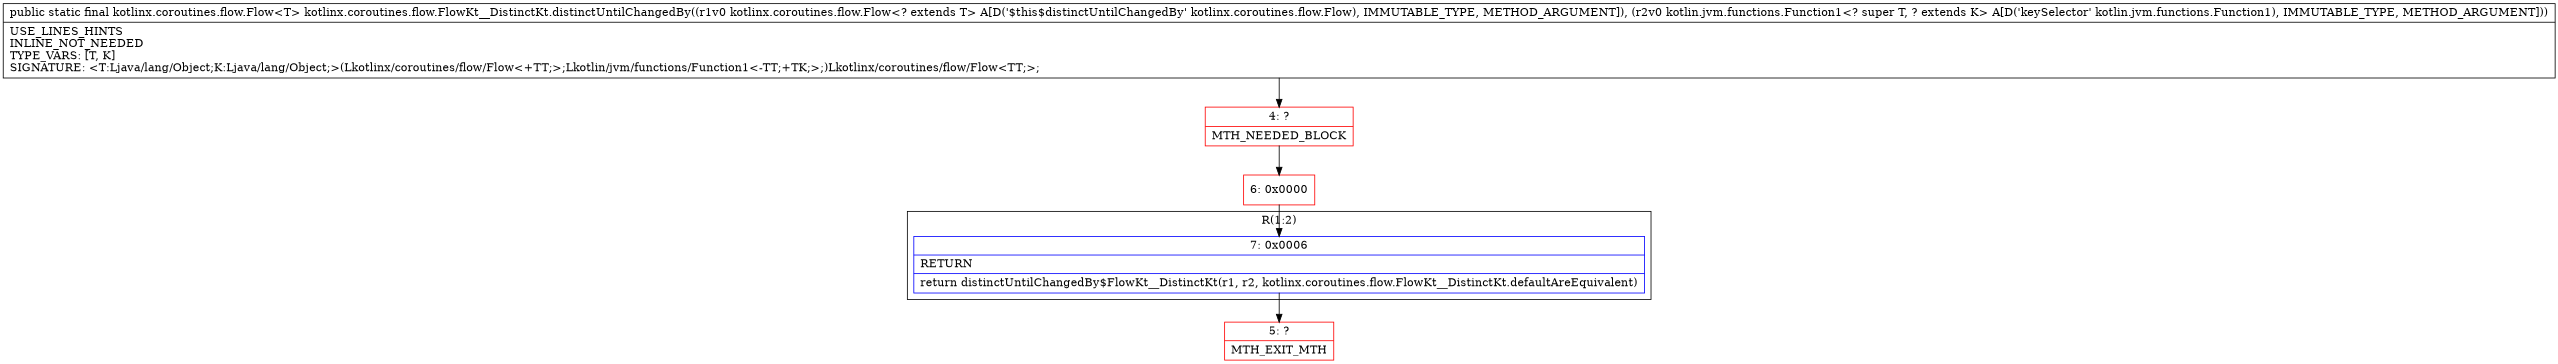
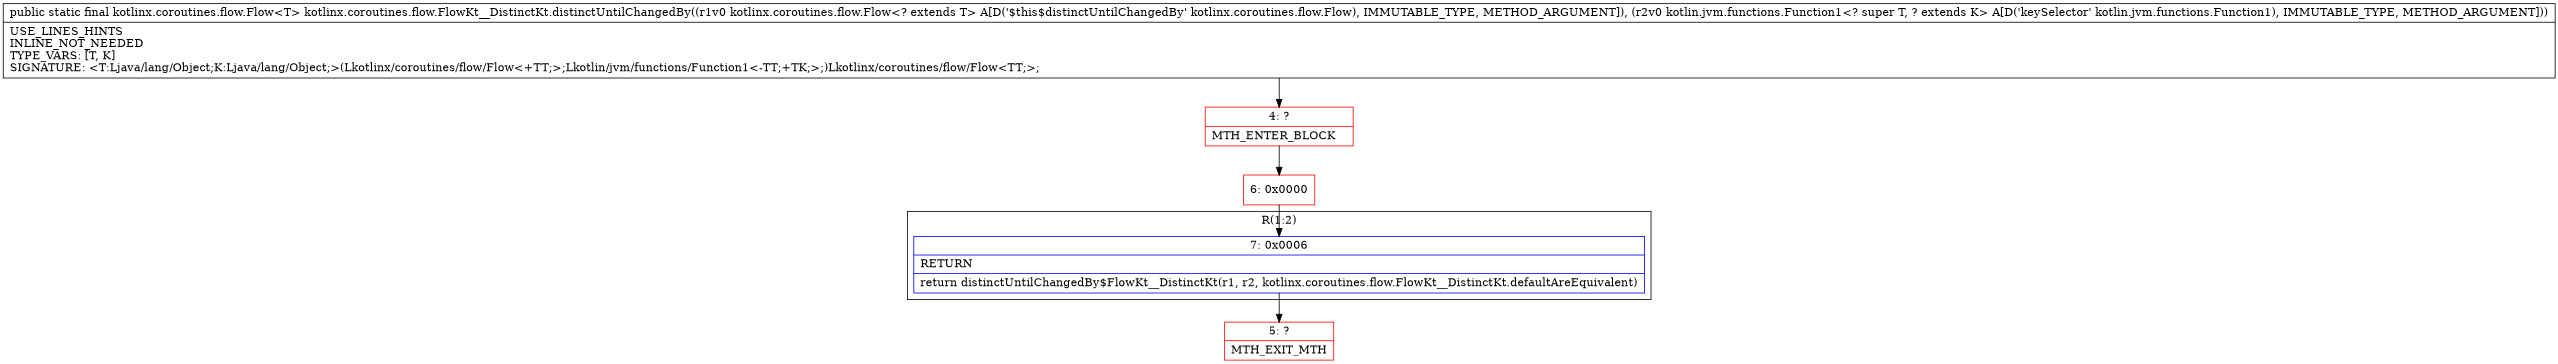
node "4: ?": text "MTH_NEEDED_BLOCK" -> "MTH_ENTER_BLOCK"
